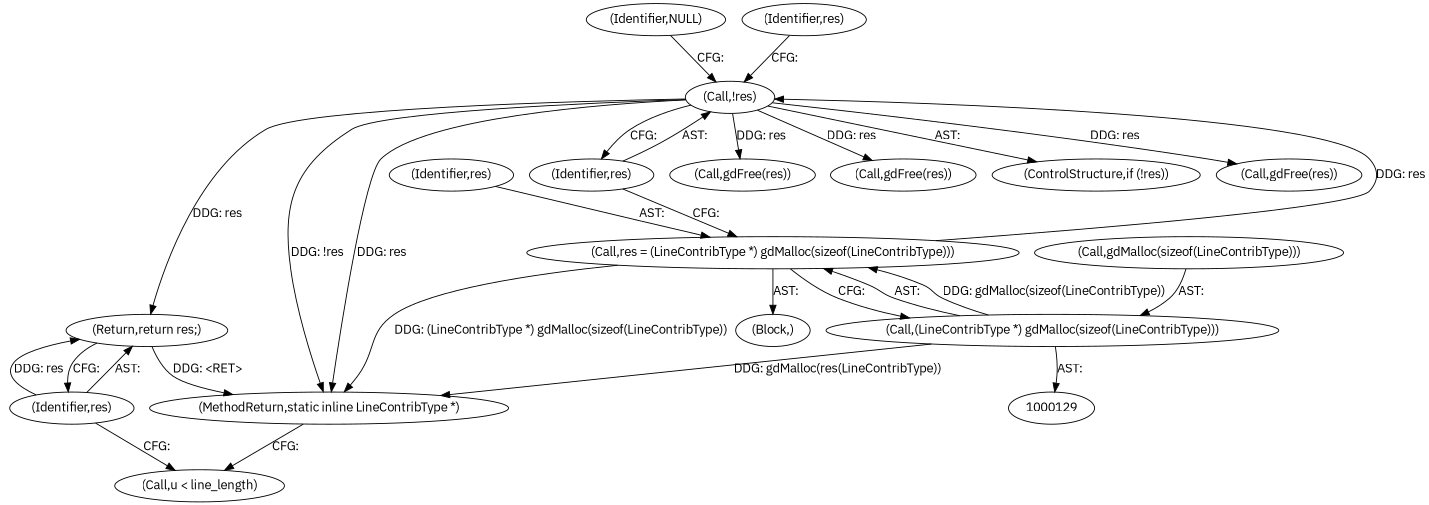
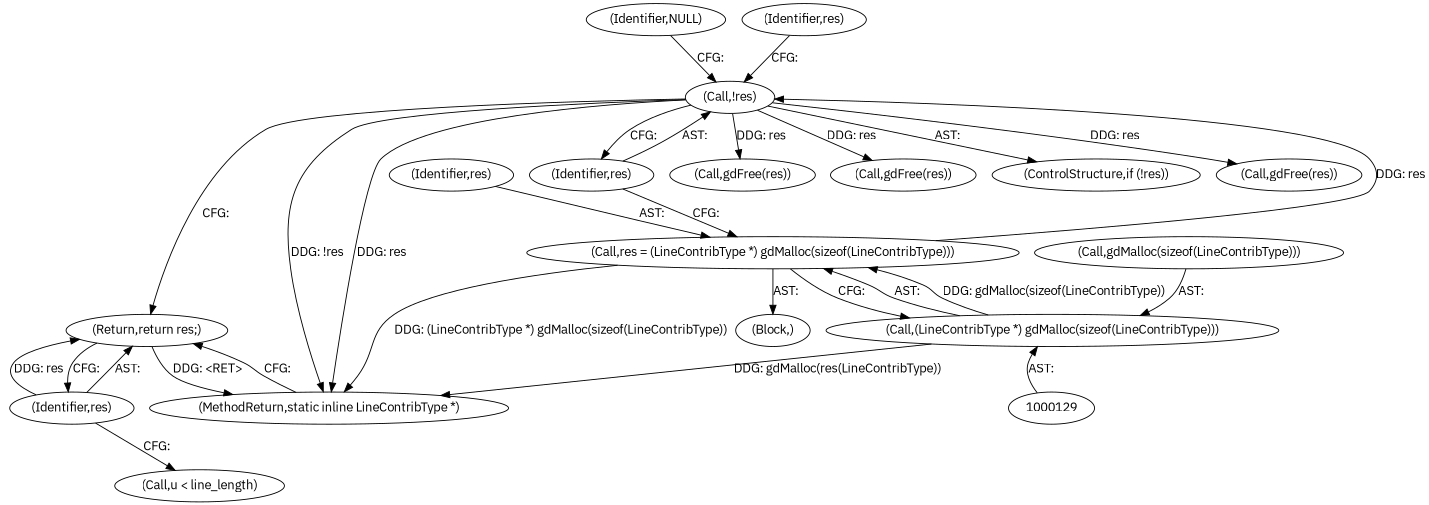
edge "(Call,!res)" -> "(Return,return res;)": label "DDG: res" -> "CFG: "
edge "(Call,(LineContribType *) gdMalloc(sizeof(LineContribType)))" -> "1000129": reversed
edge "(MethodReturn,static inline LineContribType *)" -> "(Call,u < line_length)": now "(MethodReturn,static inline LineContribType *)" -> "(Return,return res;)"
